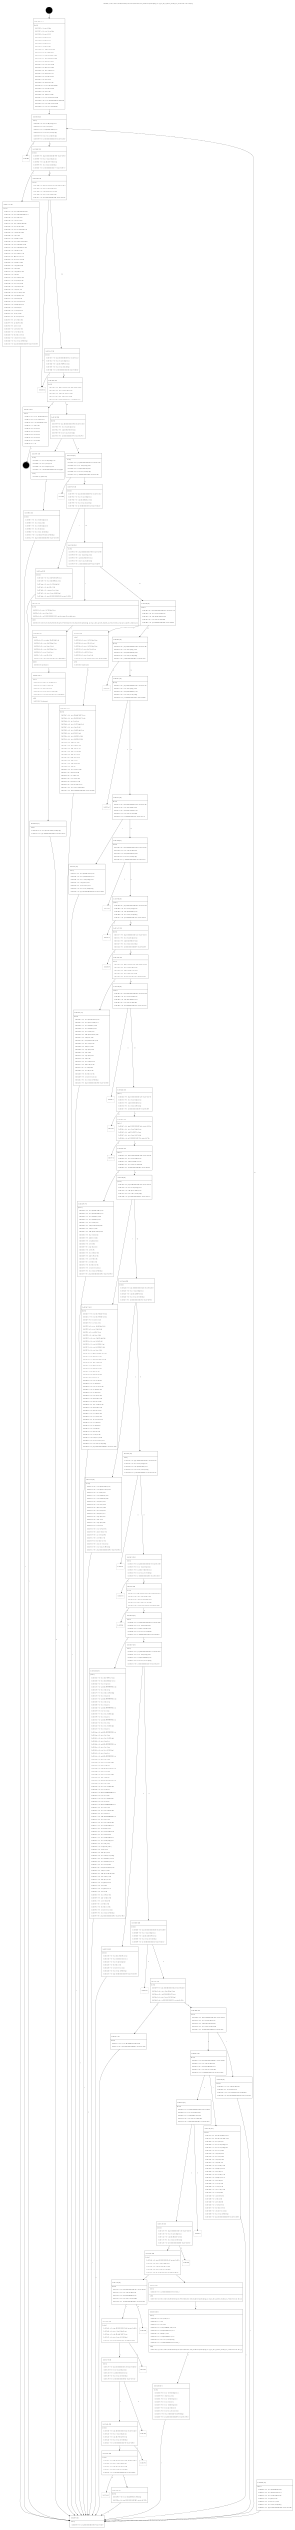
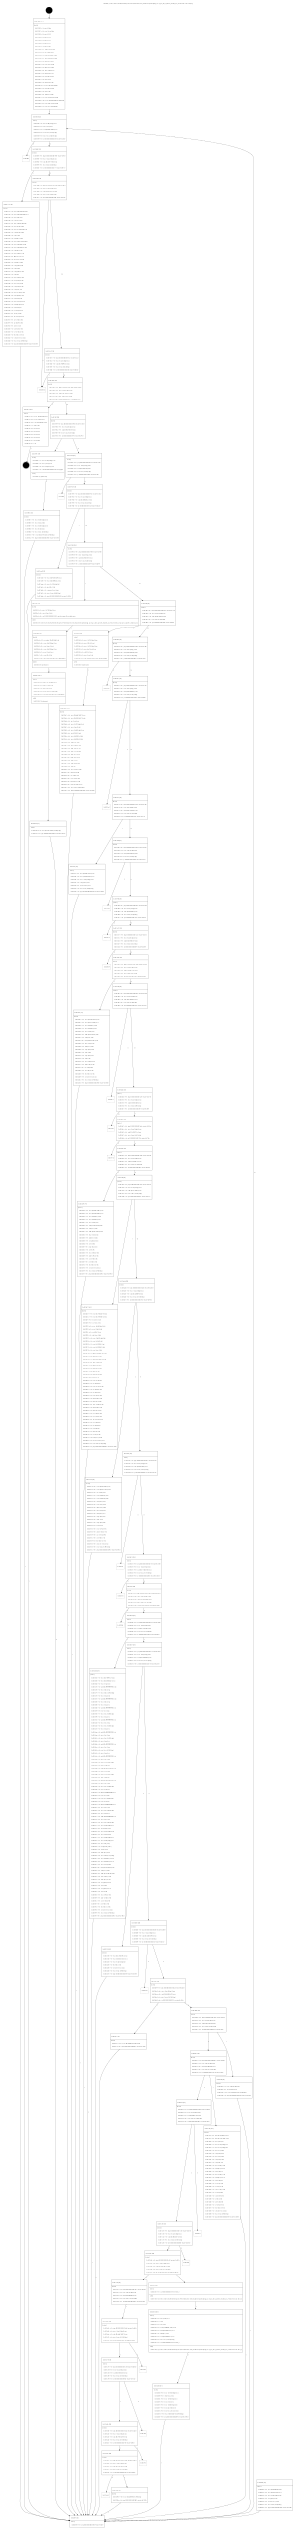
node "0x4026d3": removed
